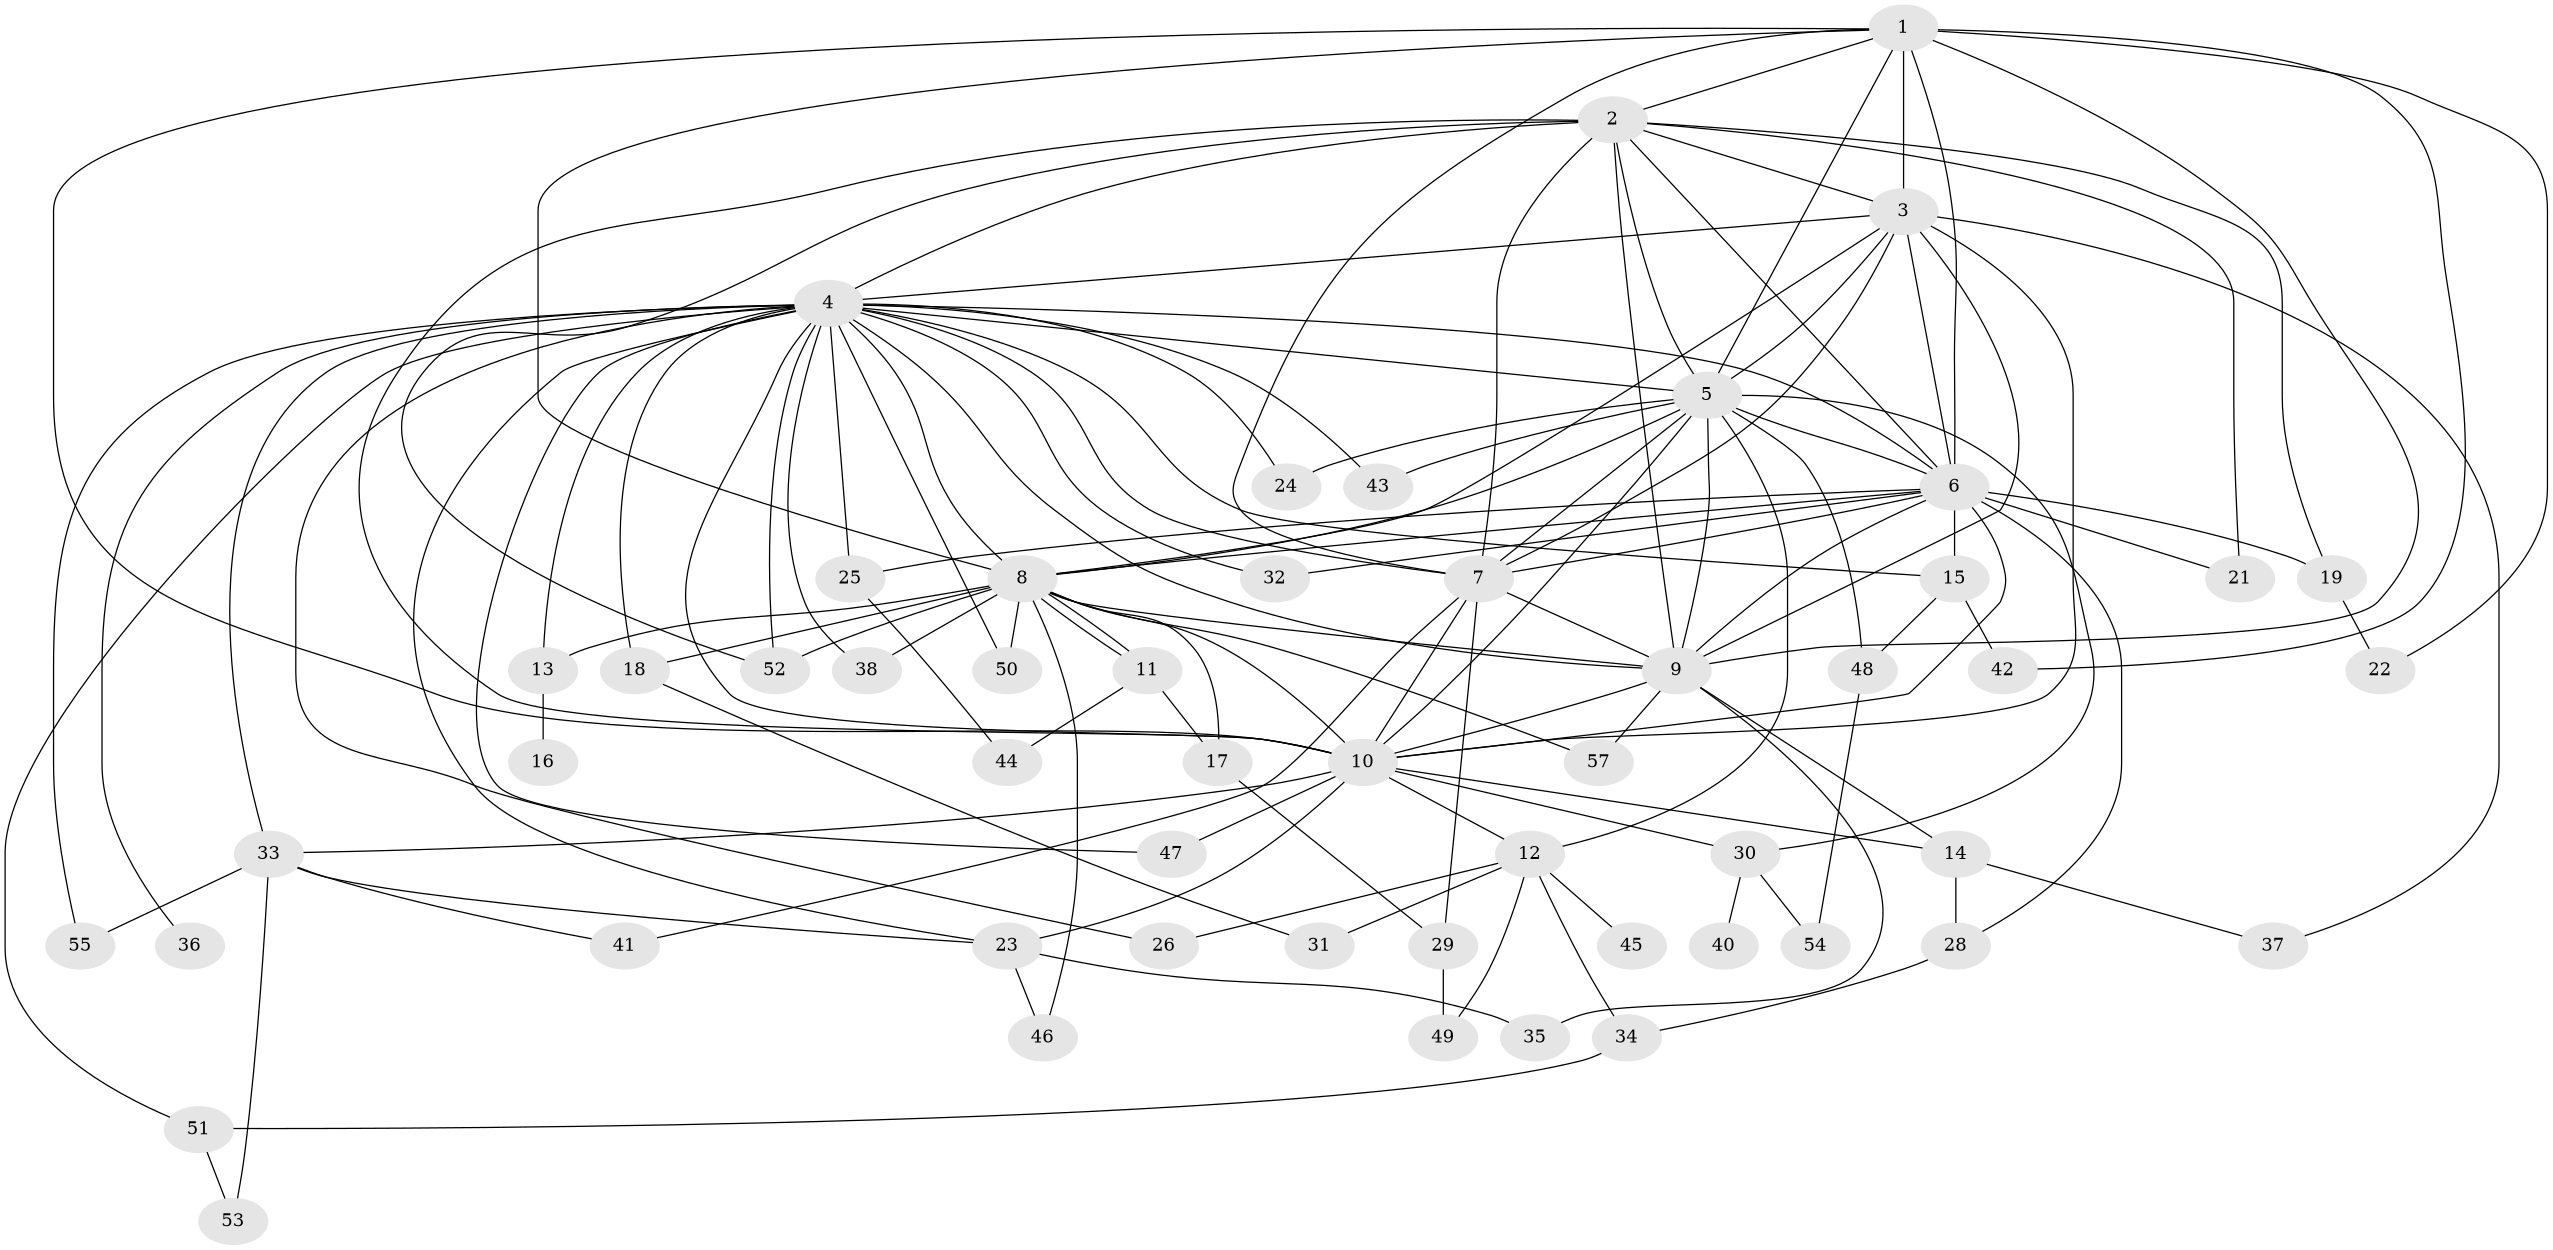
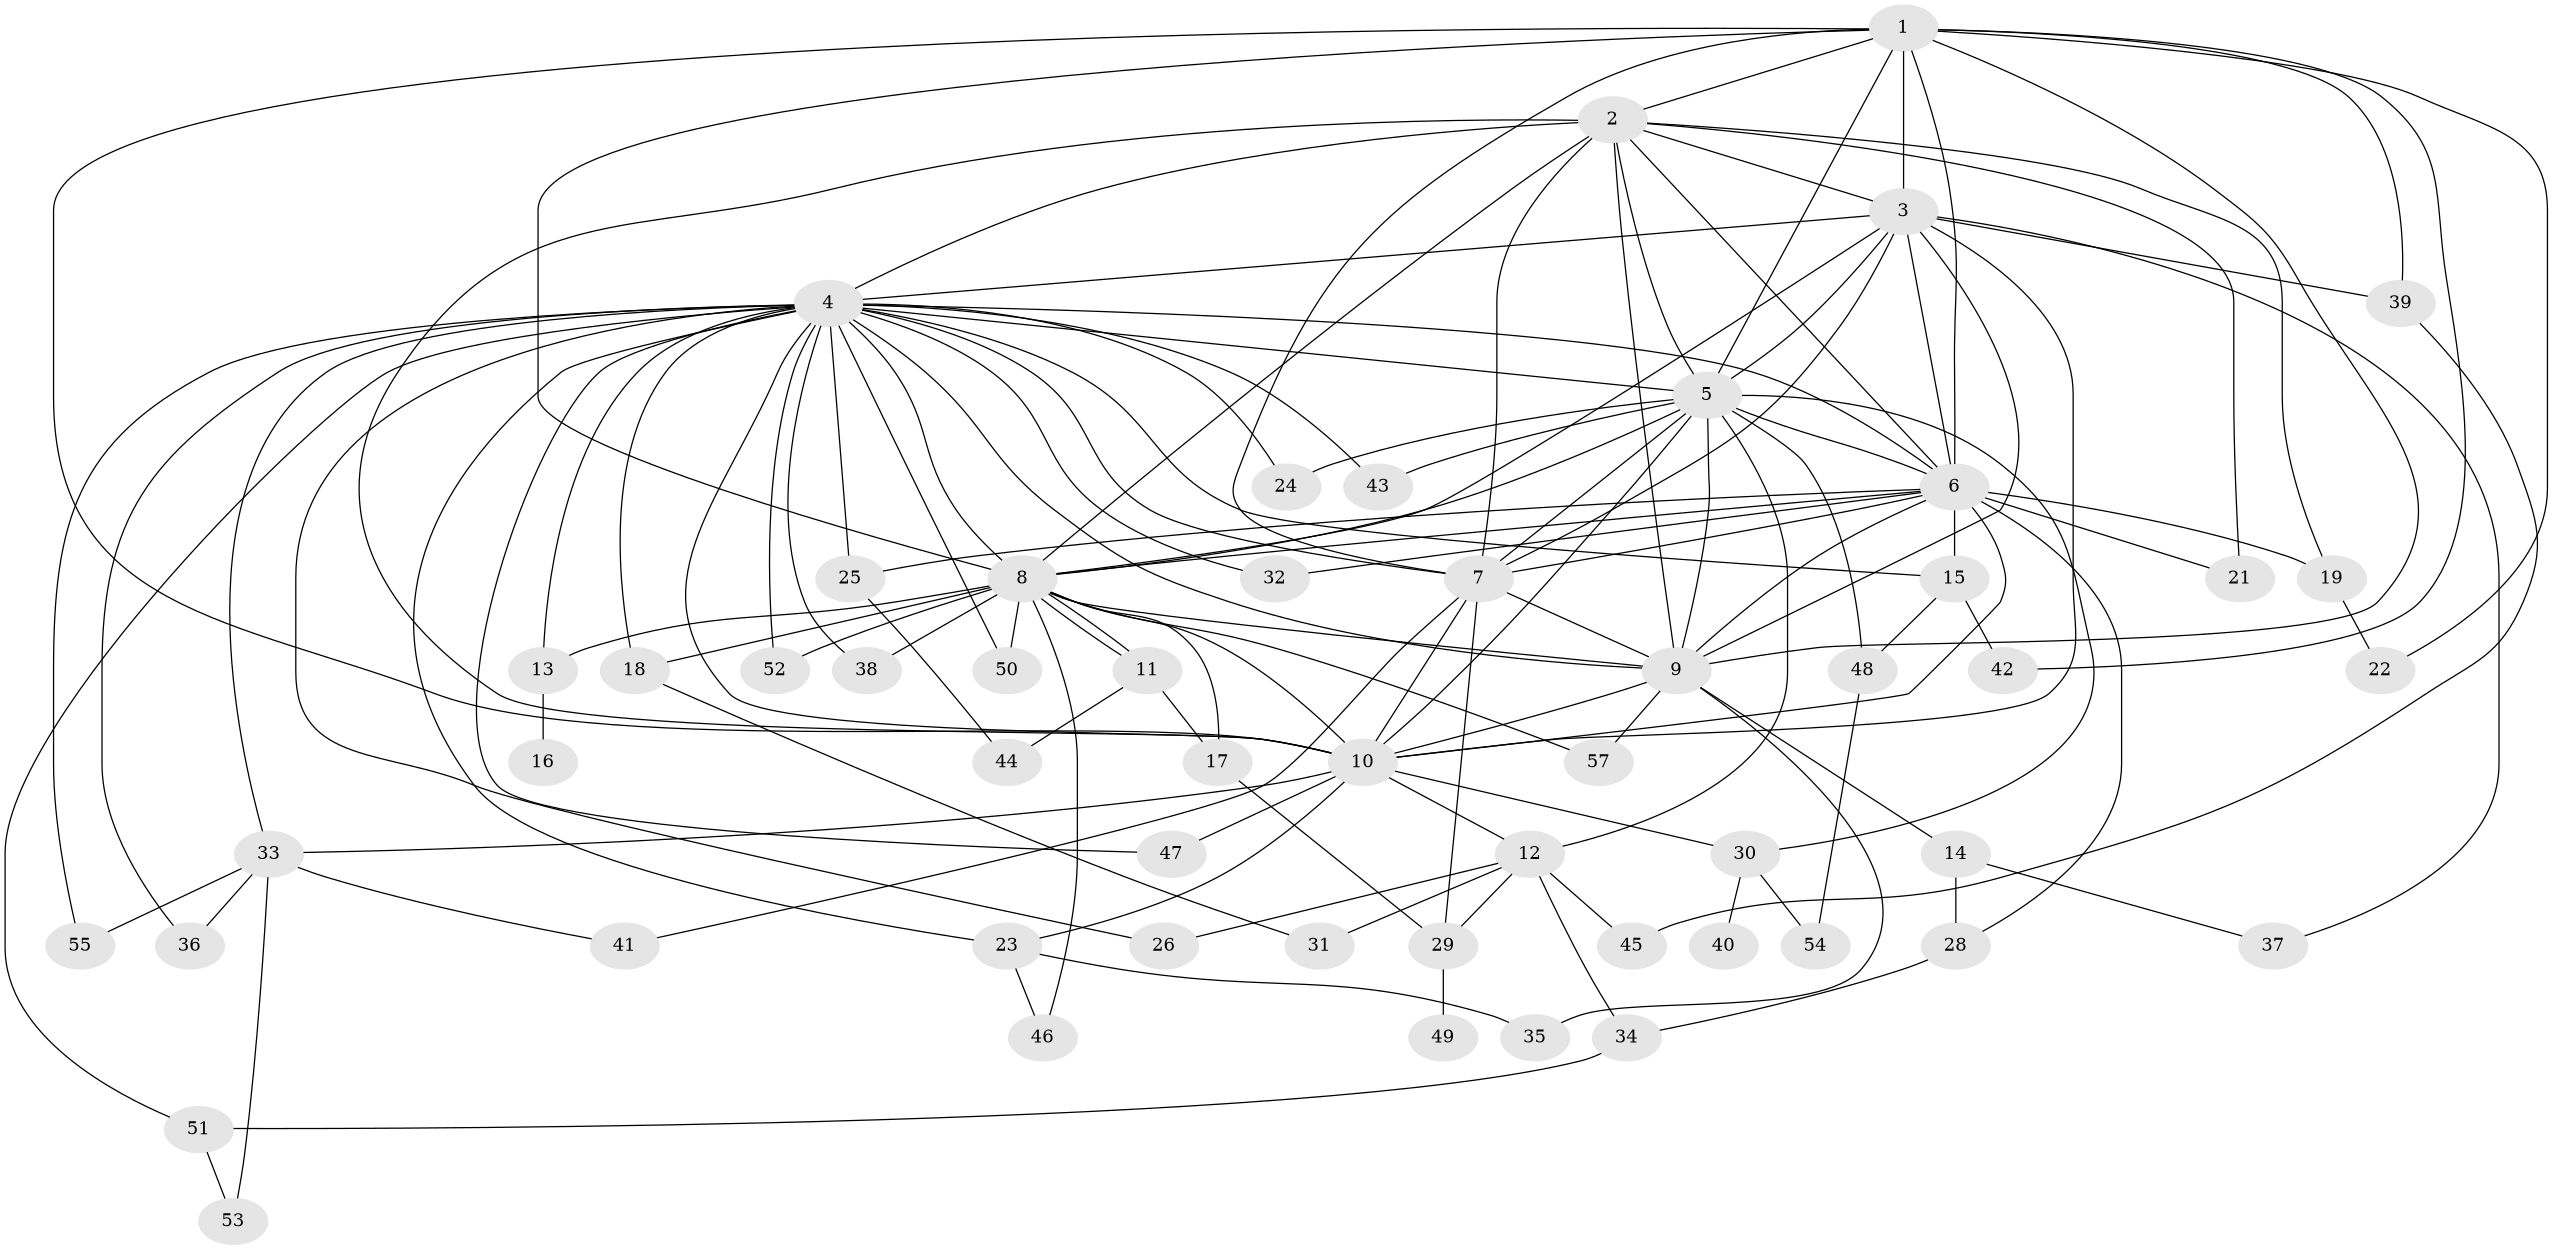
edge "2" -- "52": now "2" -- "8"
node "39": added
edge "10" -- "14": removed
edge "33" -- "23": now "33" -- "36"
edge "12" -- "49": now "12" -- "29"
